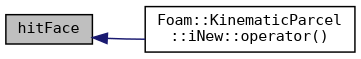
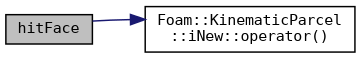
edge "Foam::KinematicParcel ::iNew::operator()" -> "hitFace": reversed
